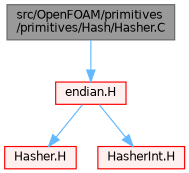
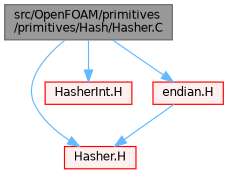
edge "src/OpenFOAM/primitives /primitives/Hash/Hasher.C" -> "Hasher.H": added
edge "endian.H" -> "HasherInt.H": now "src/OpenFOAM/primitives /primitives/Hash/Hasher.C" -> "HasherInt.H"
